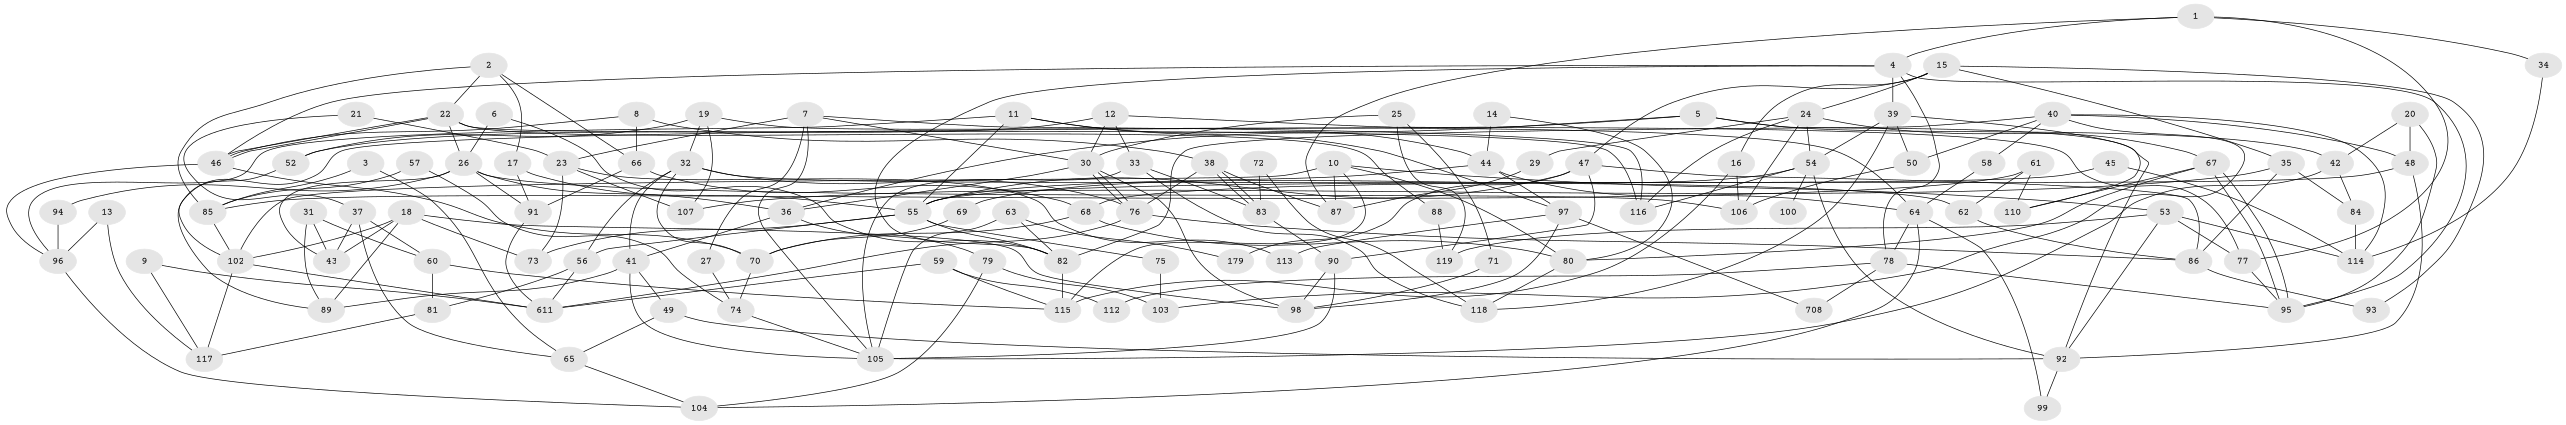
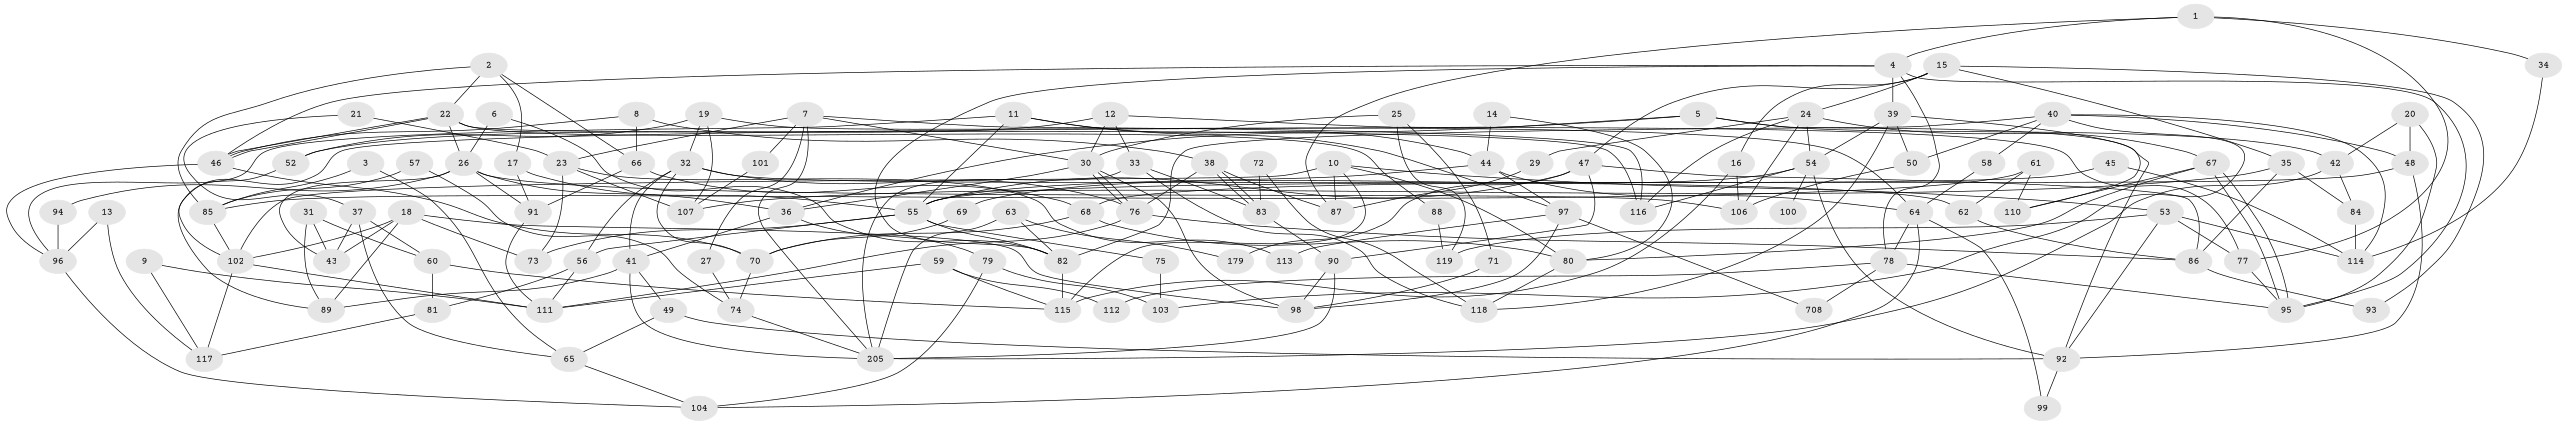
node "101": added
node "611": label "611" -> "111"
node "105": label "105" -> "205"
